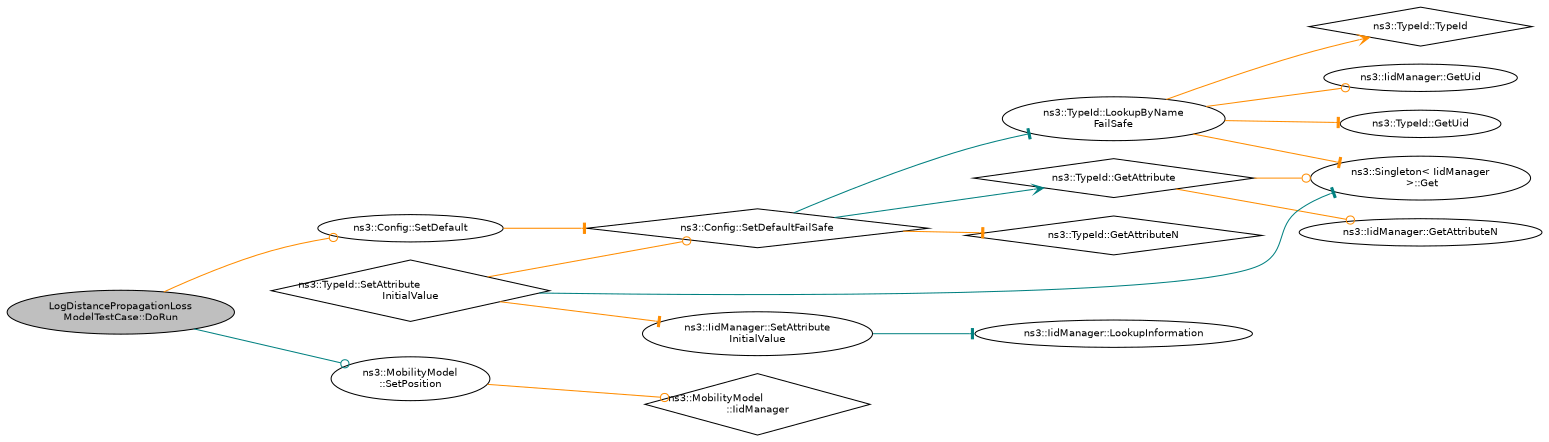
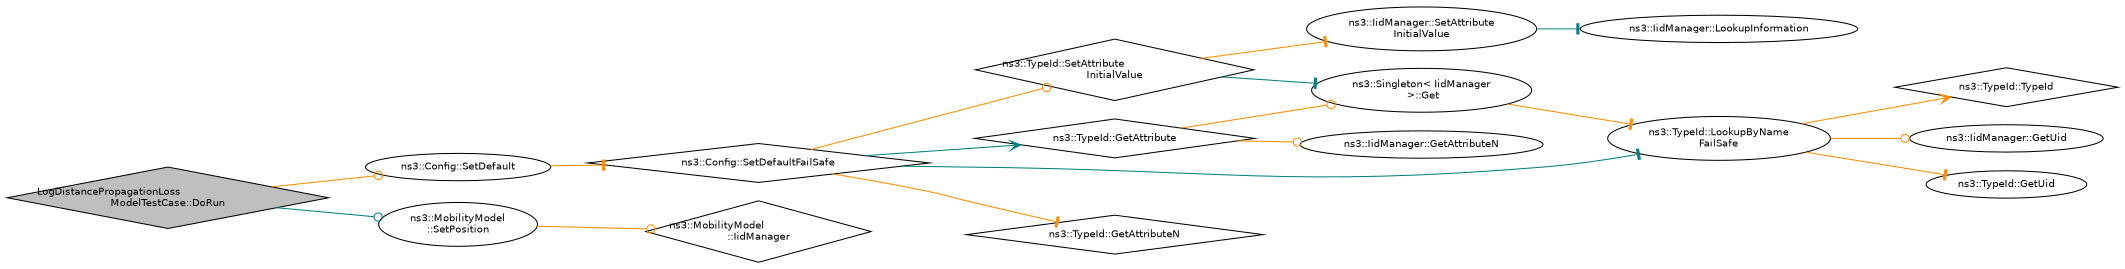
edge "ns3::TypeId::LookupByName FailSafe" -> "ns3::Singleton< IidManager >::Get": reversed
edge "ns3::TypeId::SetAttribute InitialValue" -> "ns3::Config::SetDefaultFailSafe": reversed
node "LogDistancePropagationLoss ModelTestCase::DoRun": shape ellipse -> diamond
